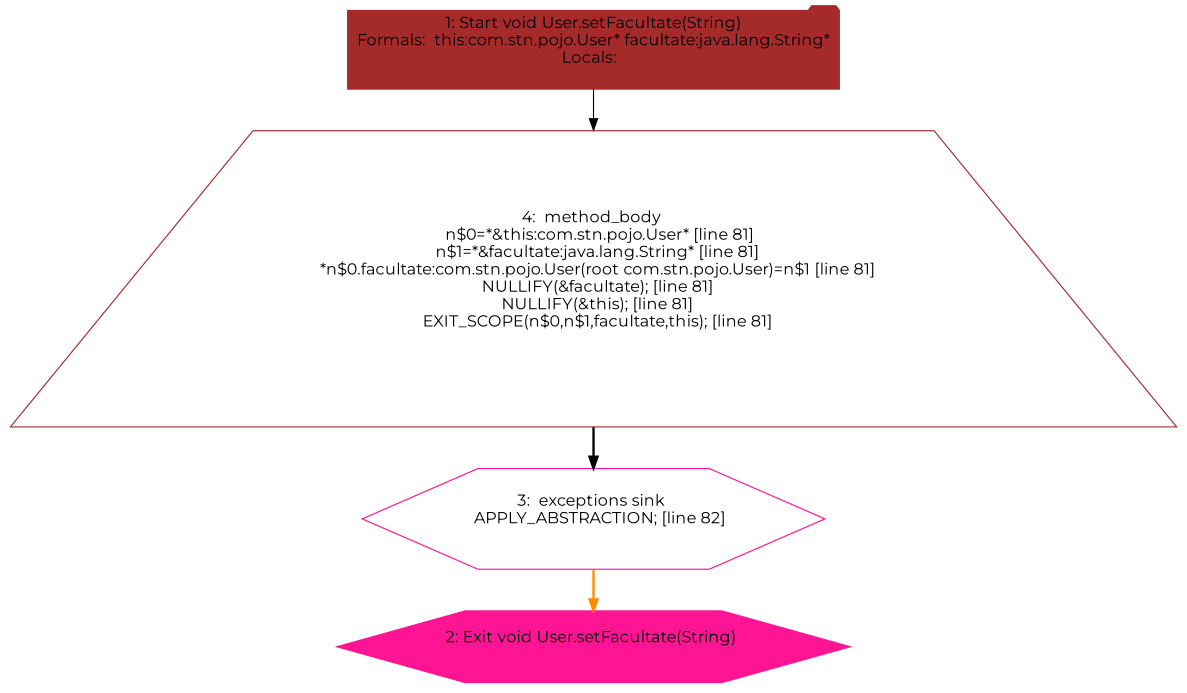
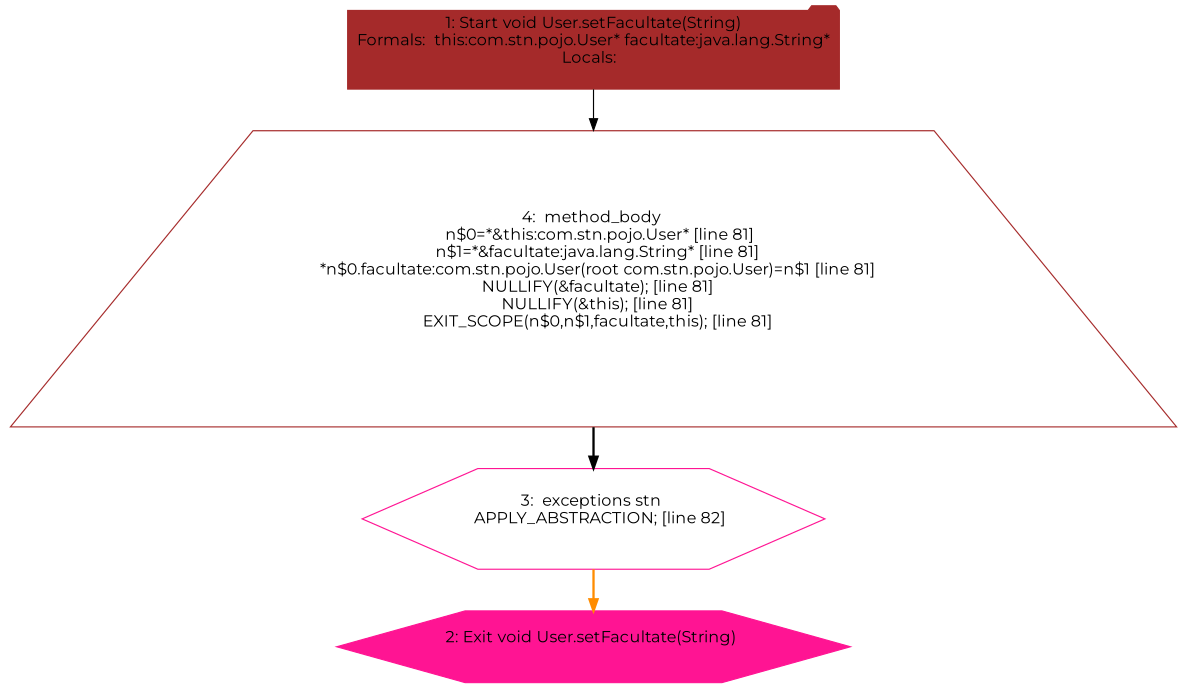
node "3:  exceptions sink APPLY_ABSTRACTION; [line 82]": label "3:  exceptions sink APPLY_ABSTRACTION; [line 82]" -> "3:  exceptions stn APPLY_ABSTRACTION; [line 82]"
